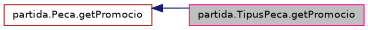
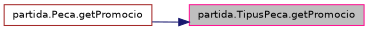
edge "partida.TipusPeca.getPromocio" -> "partida.Peca.getPromocio": reversed
